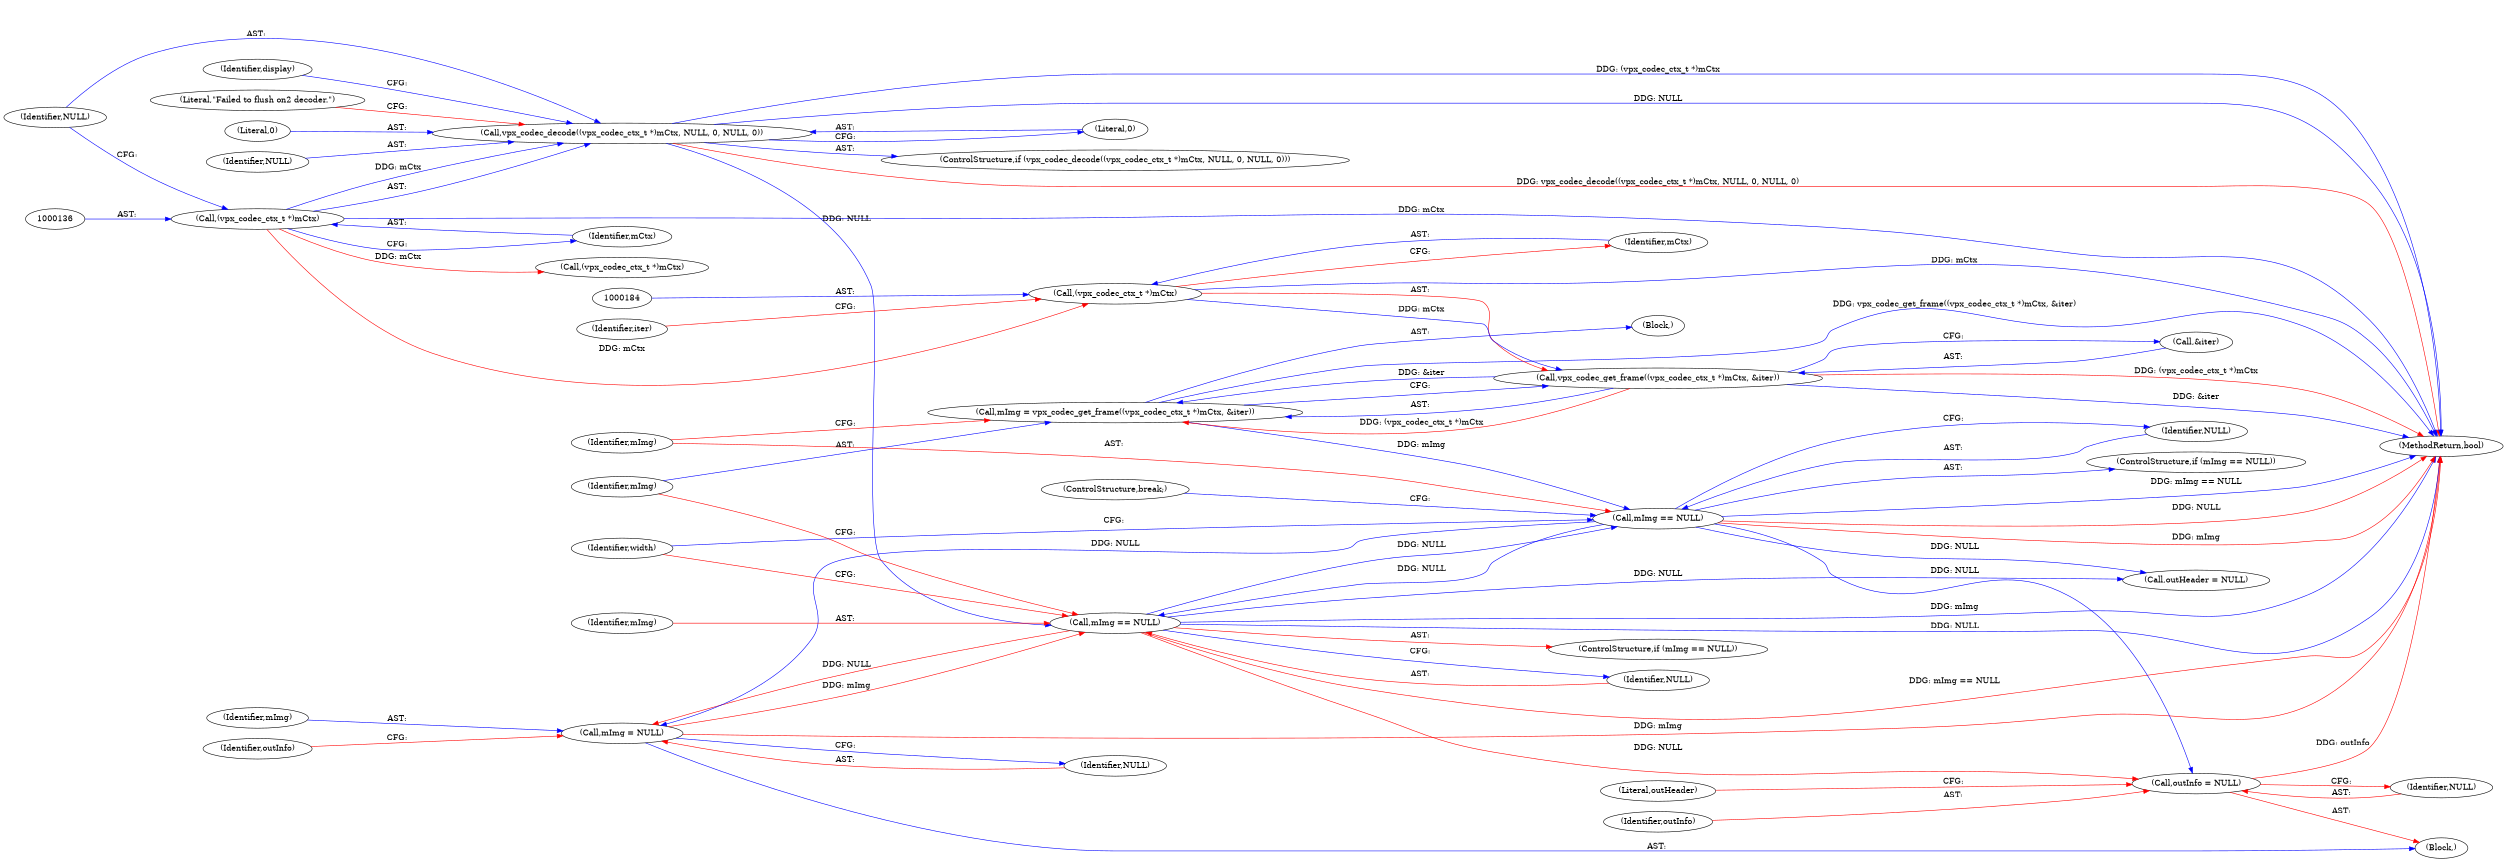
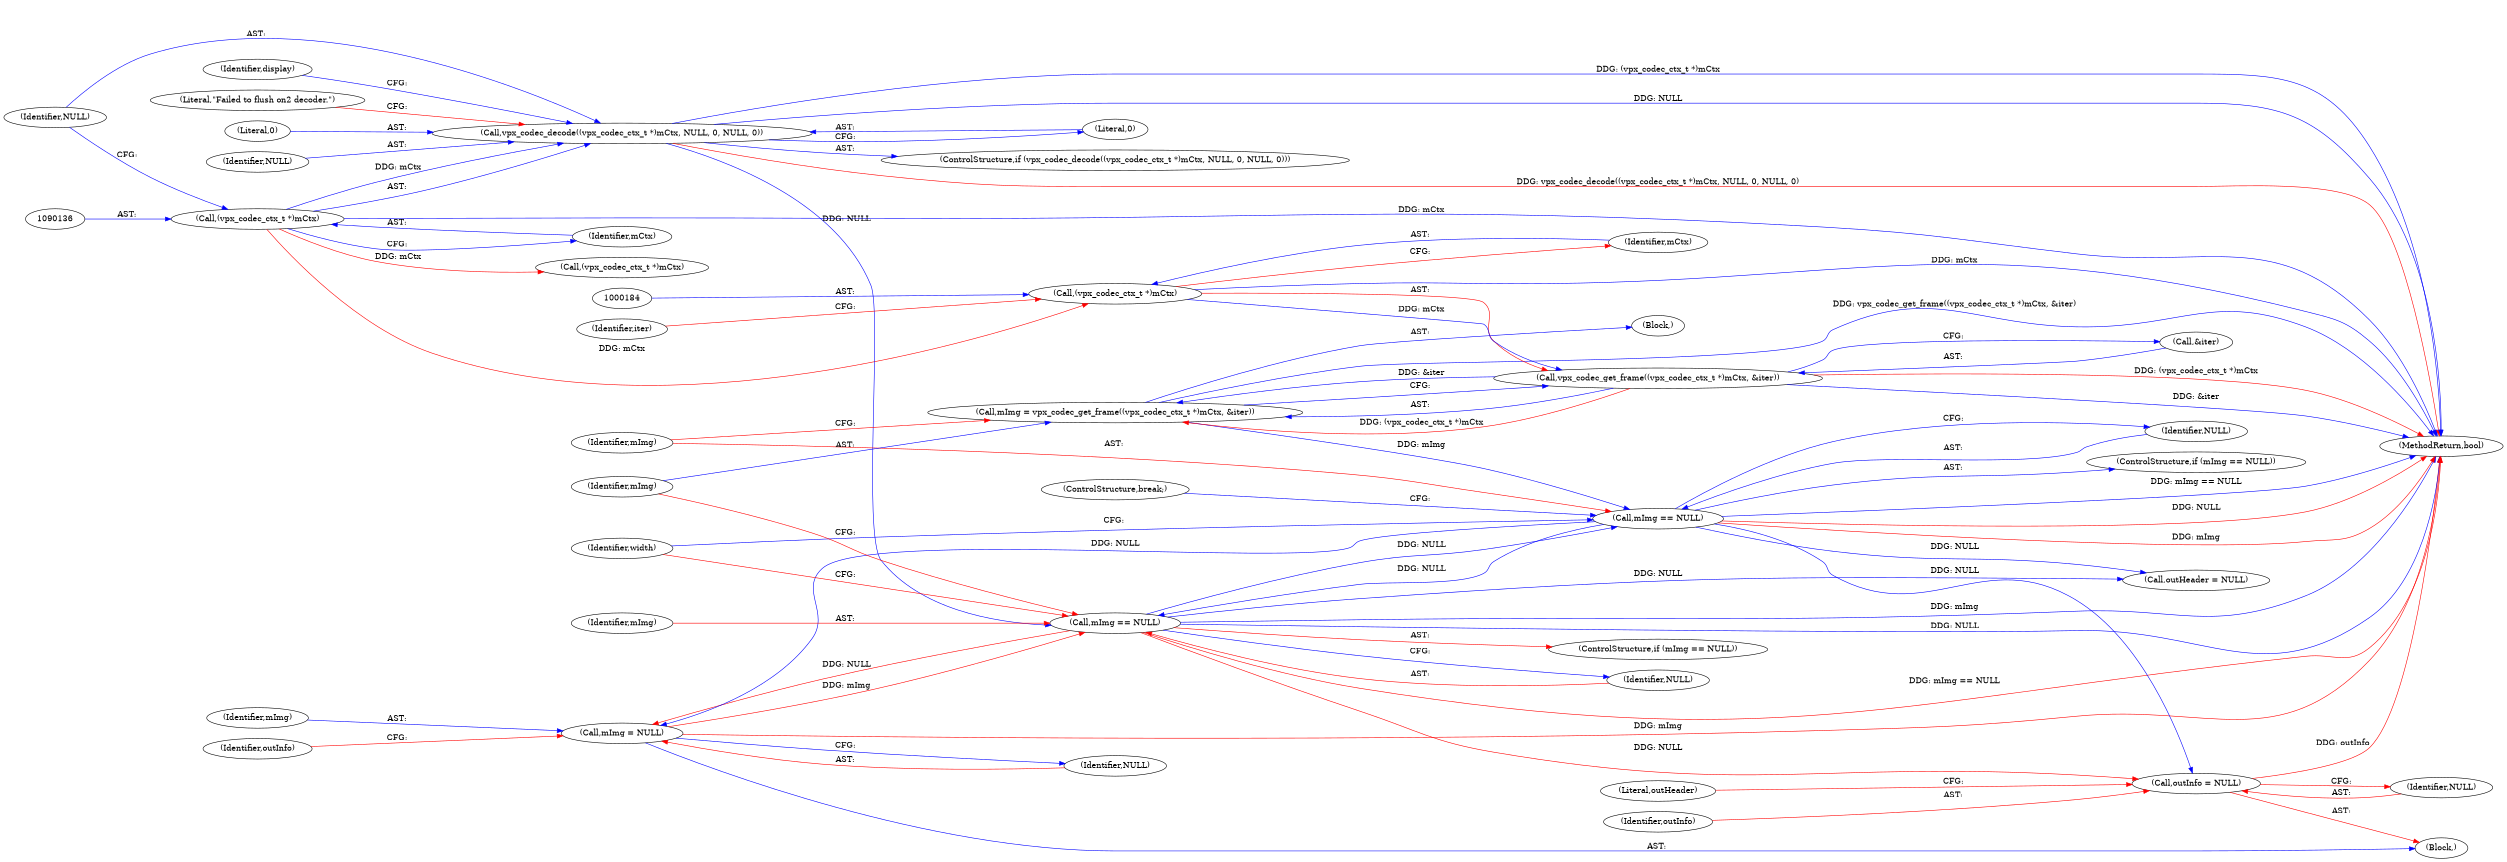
node "1000136": label "1000136" -> "1090136"
